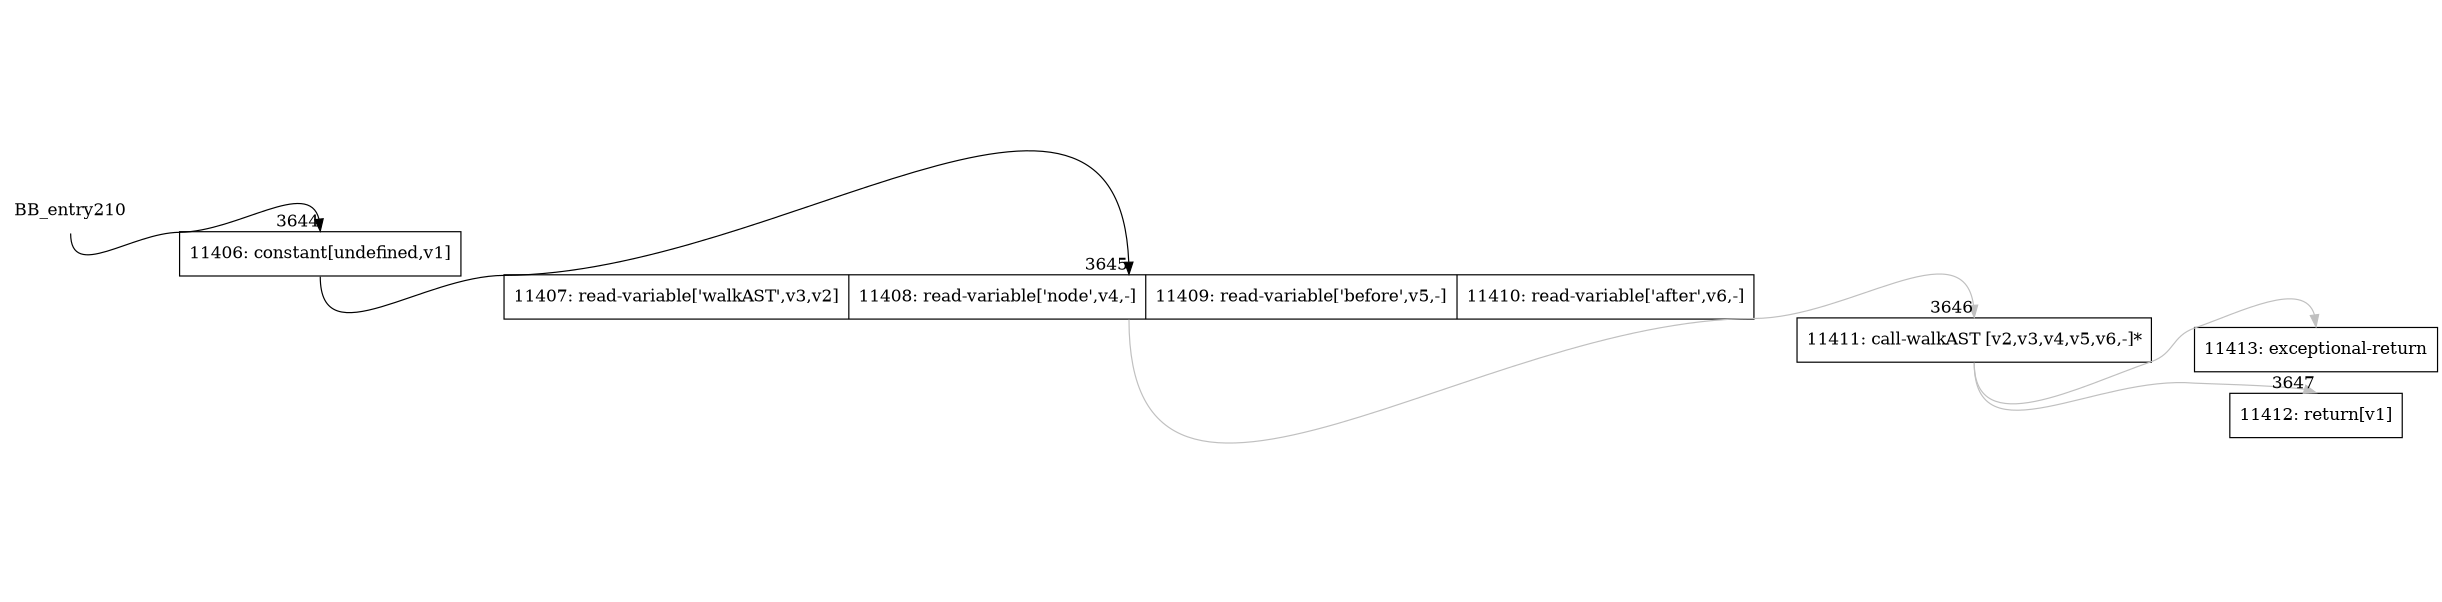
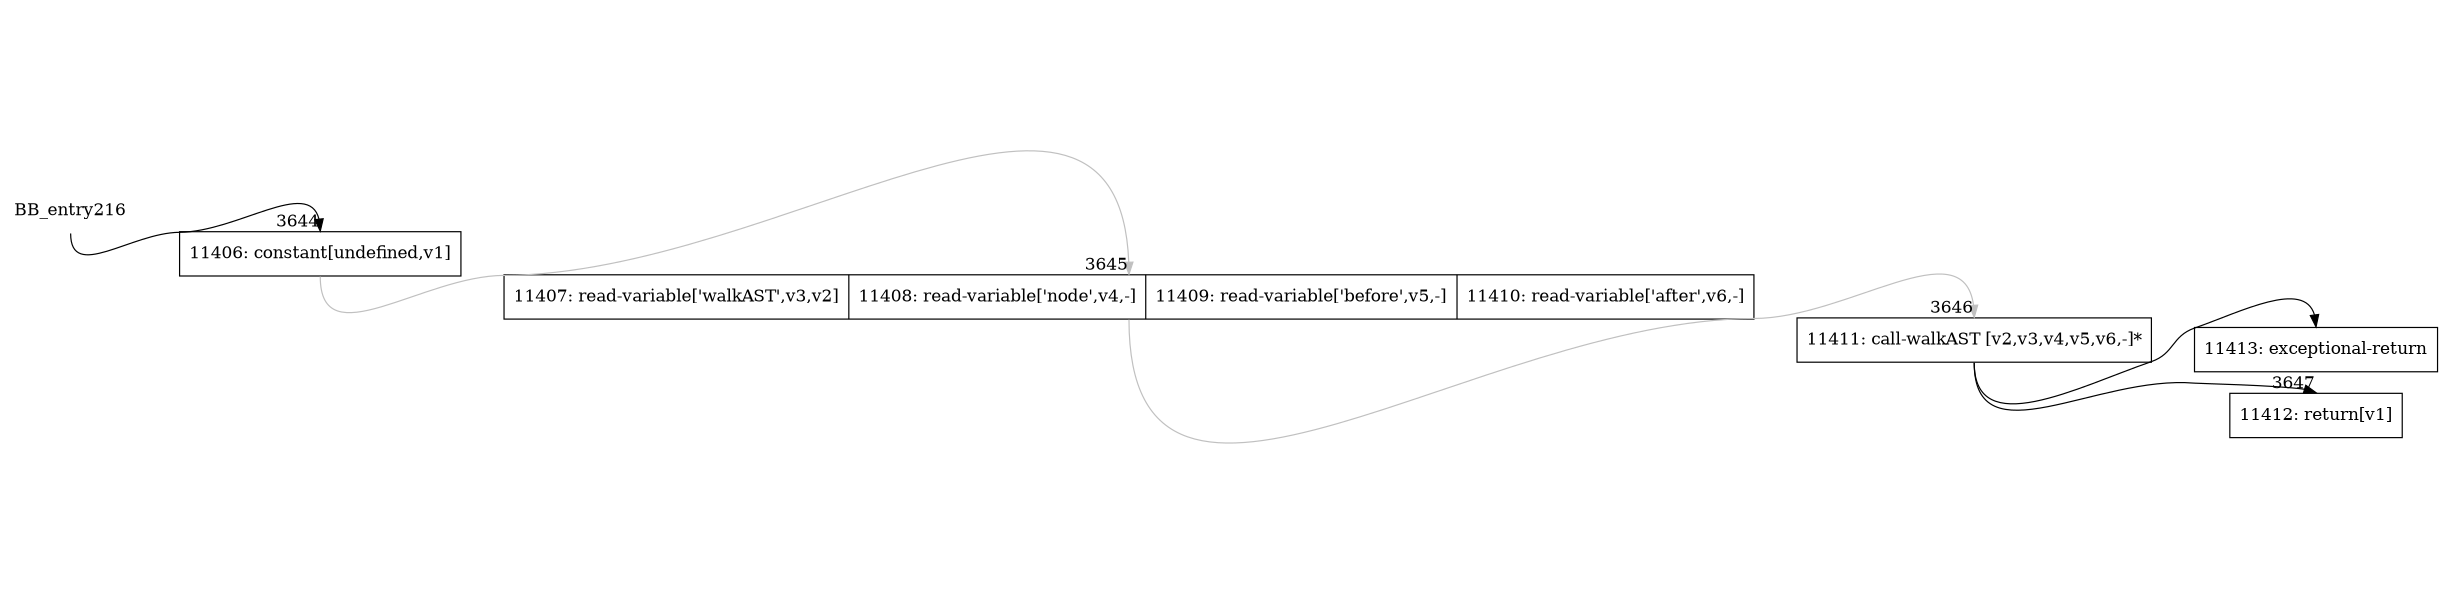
node "BB_entry210": label "BB_entry210" -> "BB_entry216"
edge "11406: constant[undefined,v1]" -> "11407: read-variable['walkAST',v3,v2]": color black -> gray
edge "11411: call-walkAST [v2,v3,v4,v5,v6,-]*" -> "11413: exceptional-return": color gray -> black
edge "11411: call-walkAST [v2,v3,v4,v5,v6,-]*" -> "11412: return[v1]": color gray -> black
